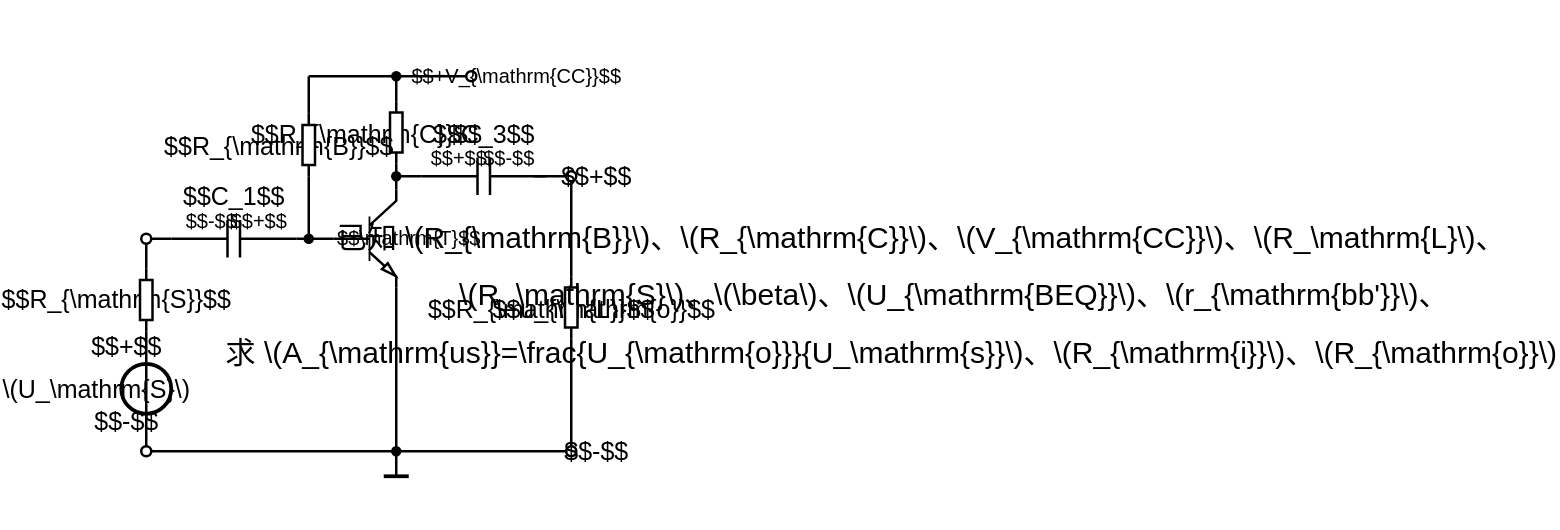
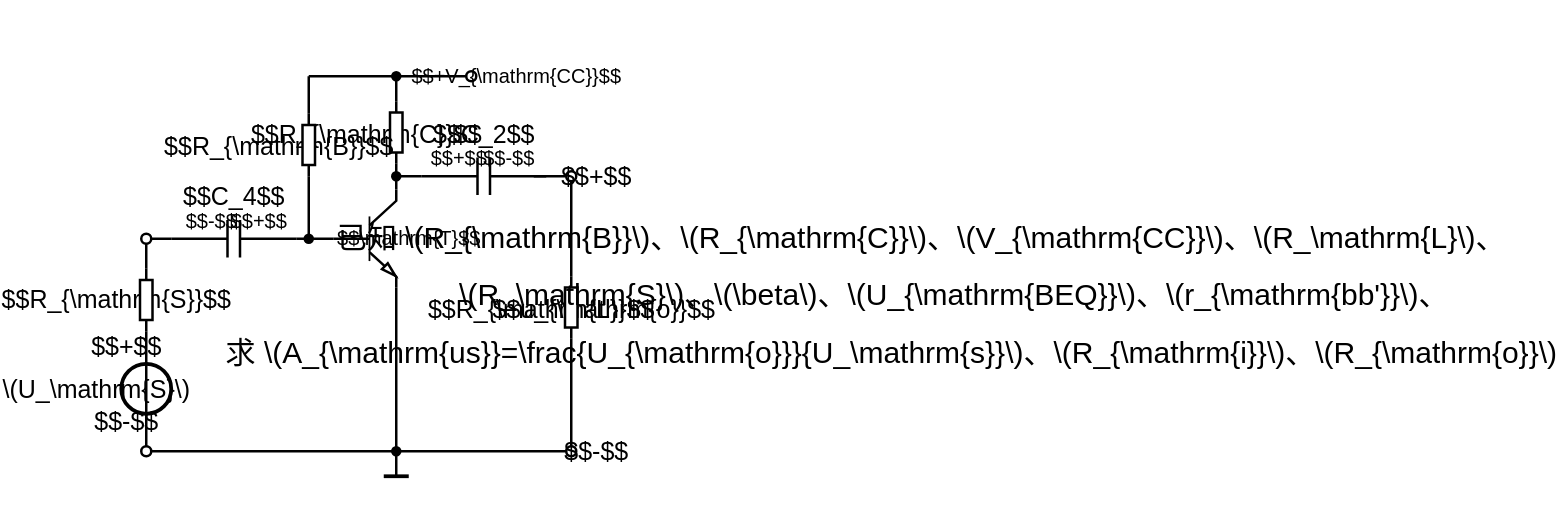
node "$$C_3$$": label "$$C_3$$" -> "$$C_2$$"
node "$$C_1$$": label "$$C_1$$" -> "$$C_4$$"
